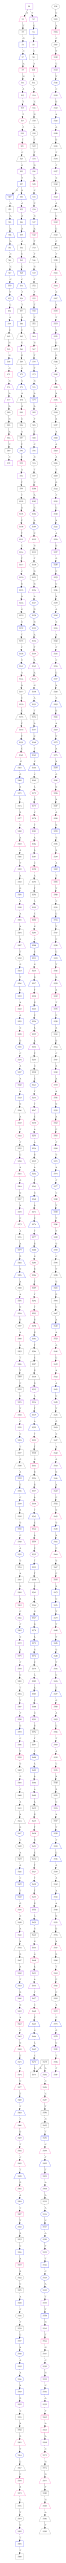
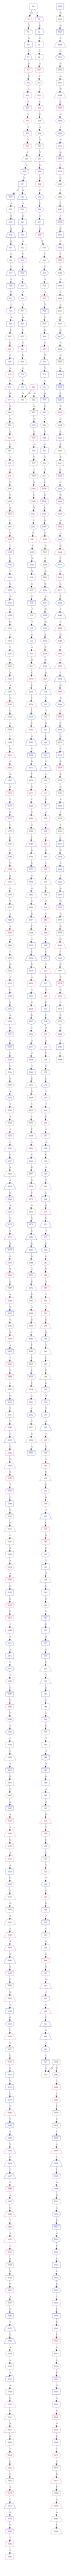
edge "S78" -> "S81": reversed
node "S95": added
node "S336": removed
